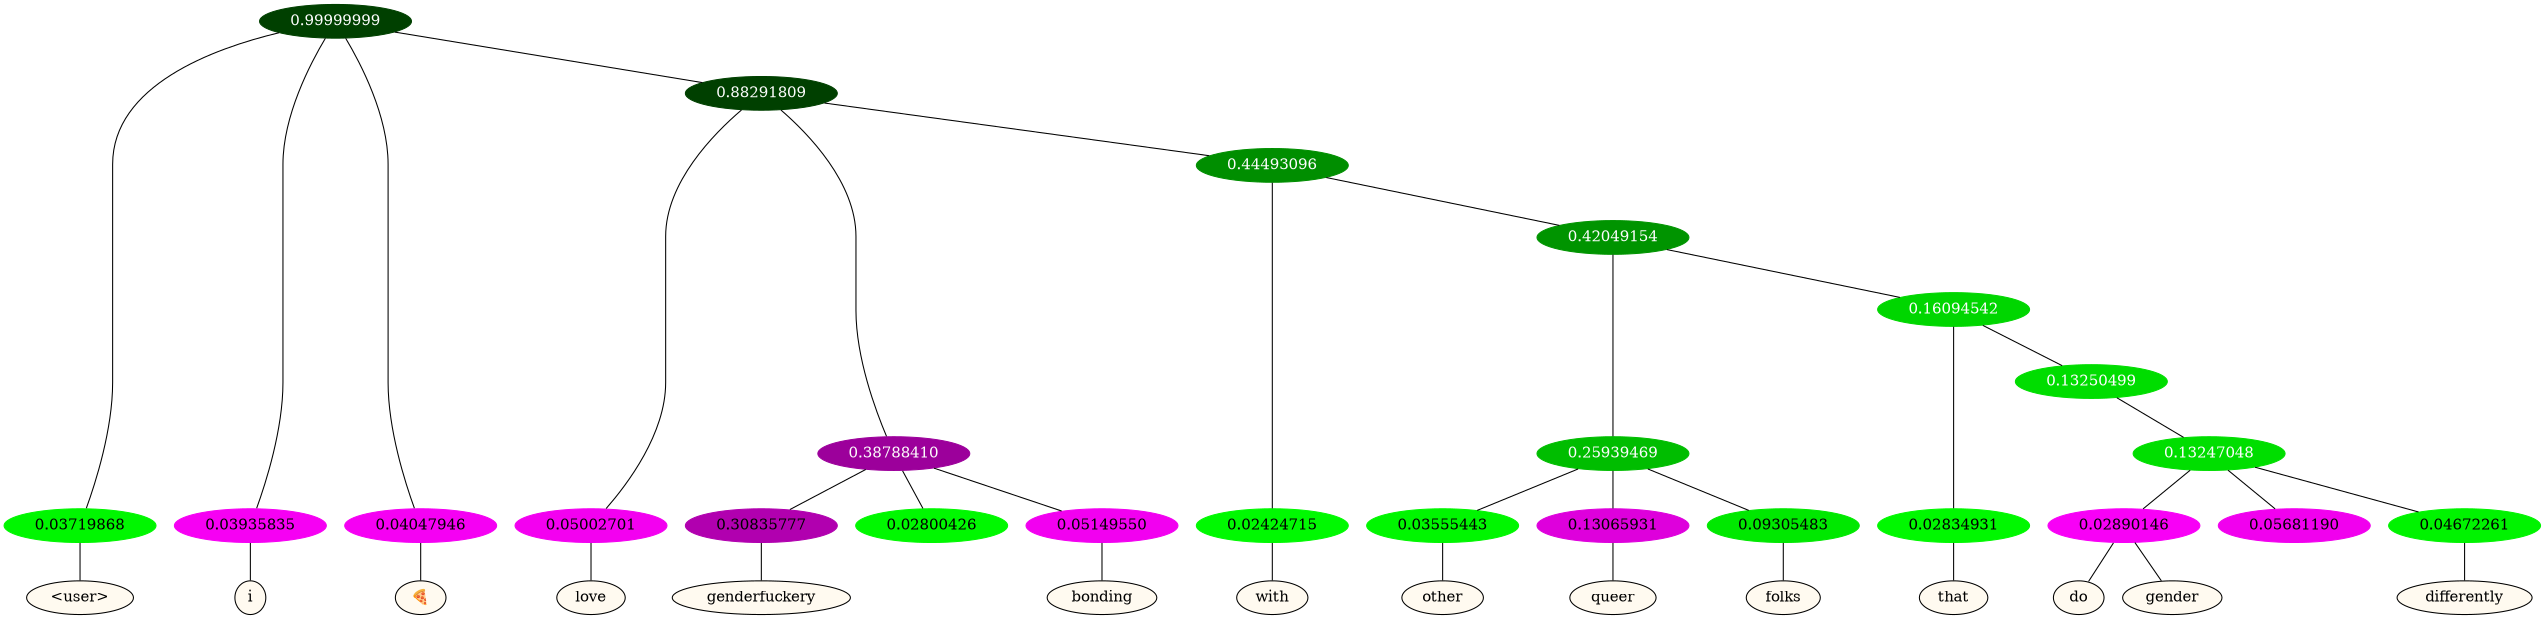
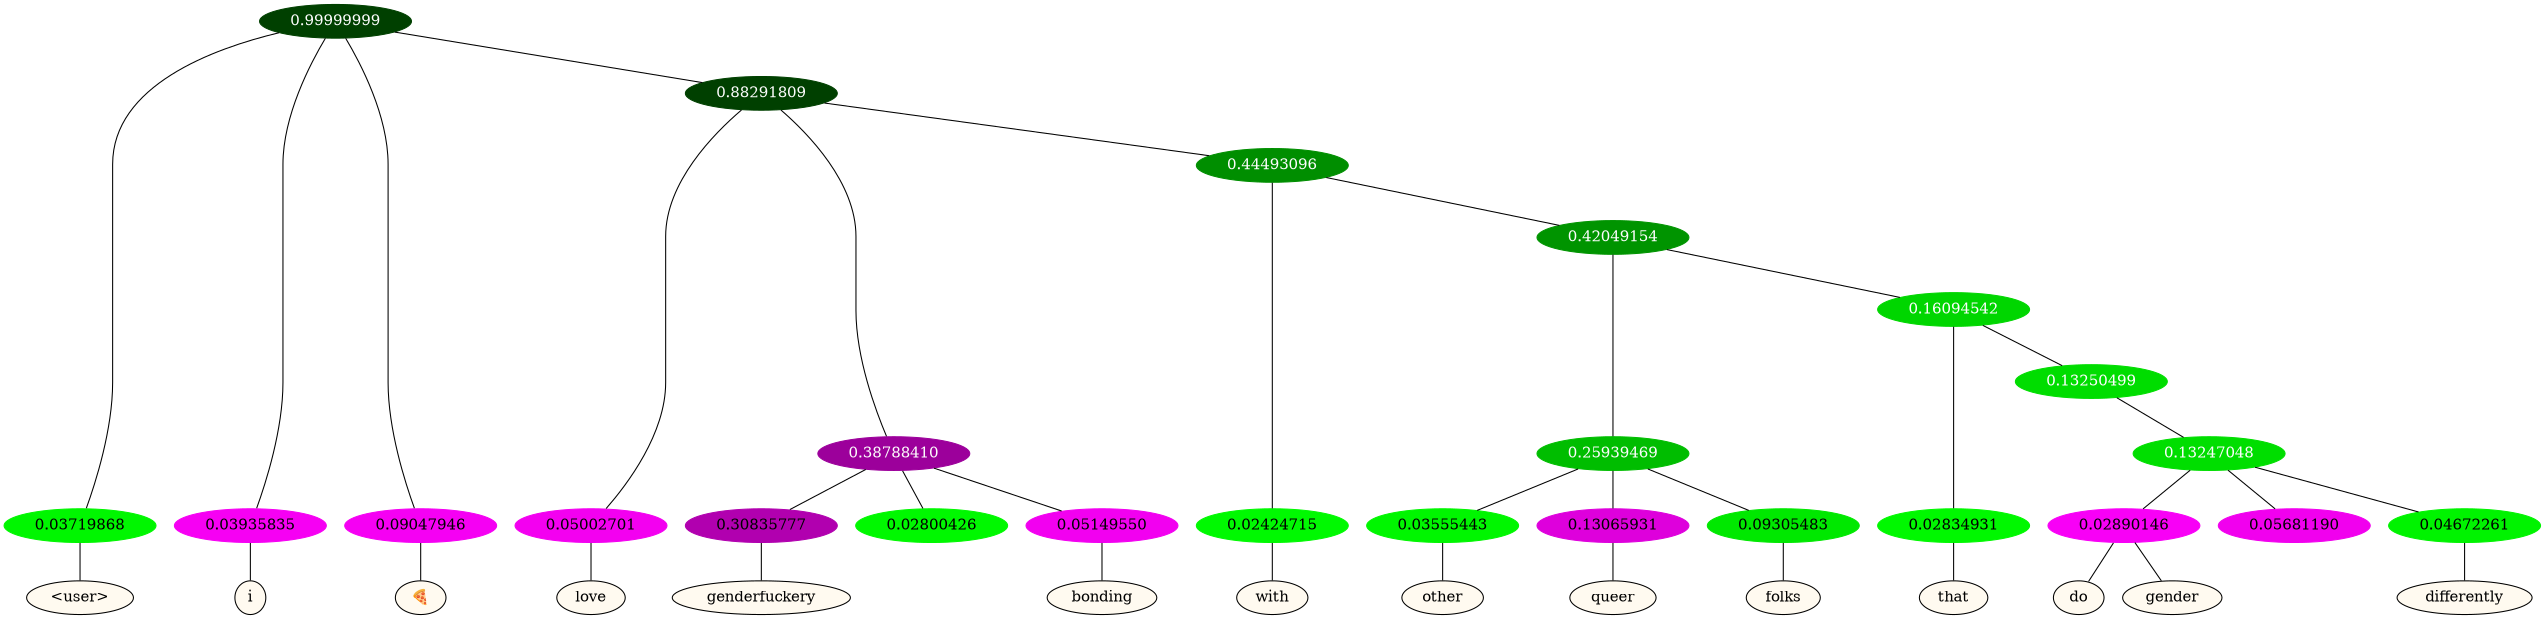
node "0.04047946": label "0.04047946" -> "0.09047946"
